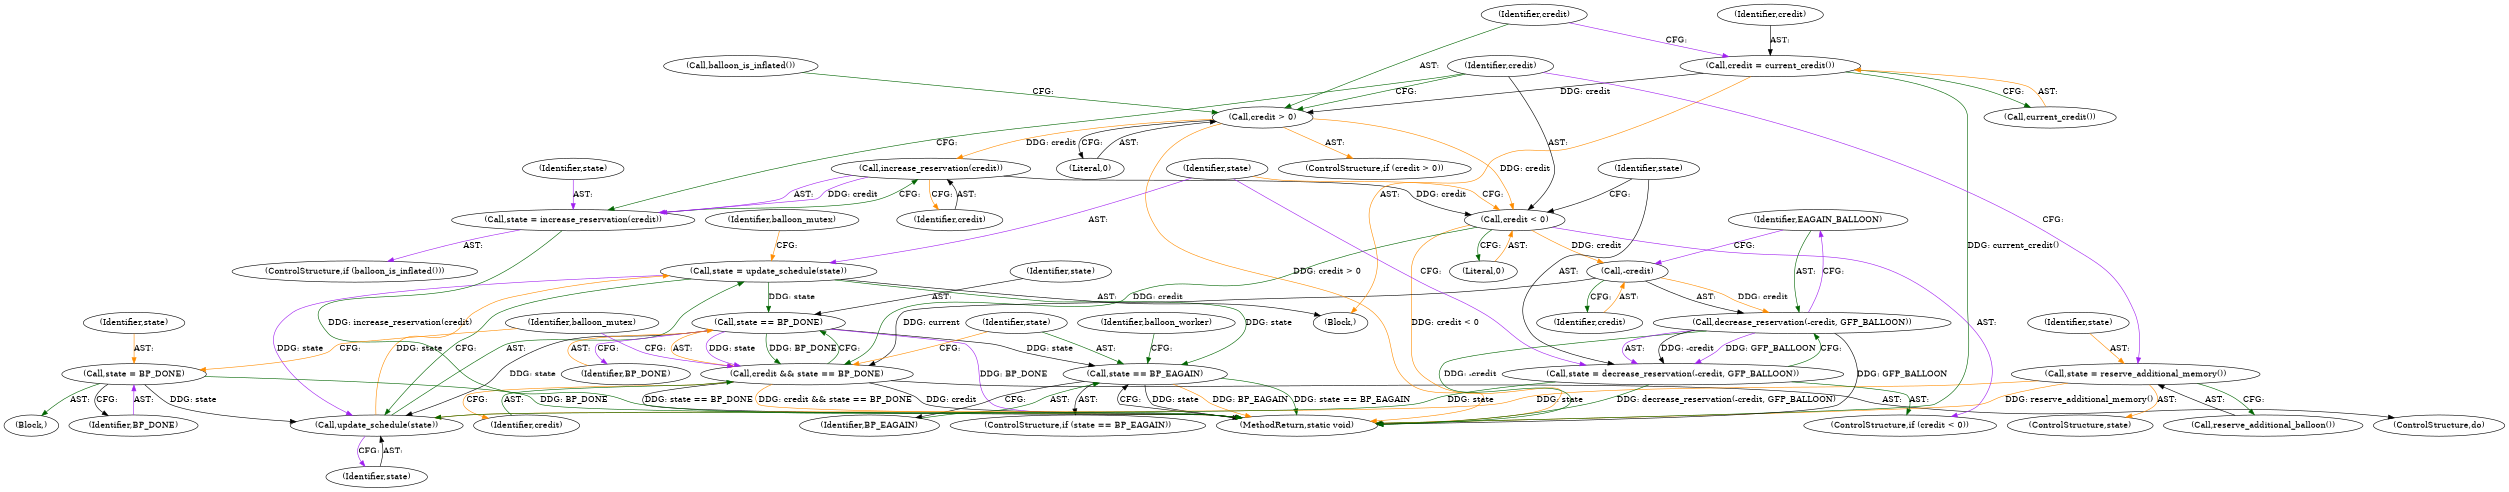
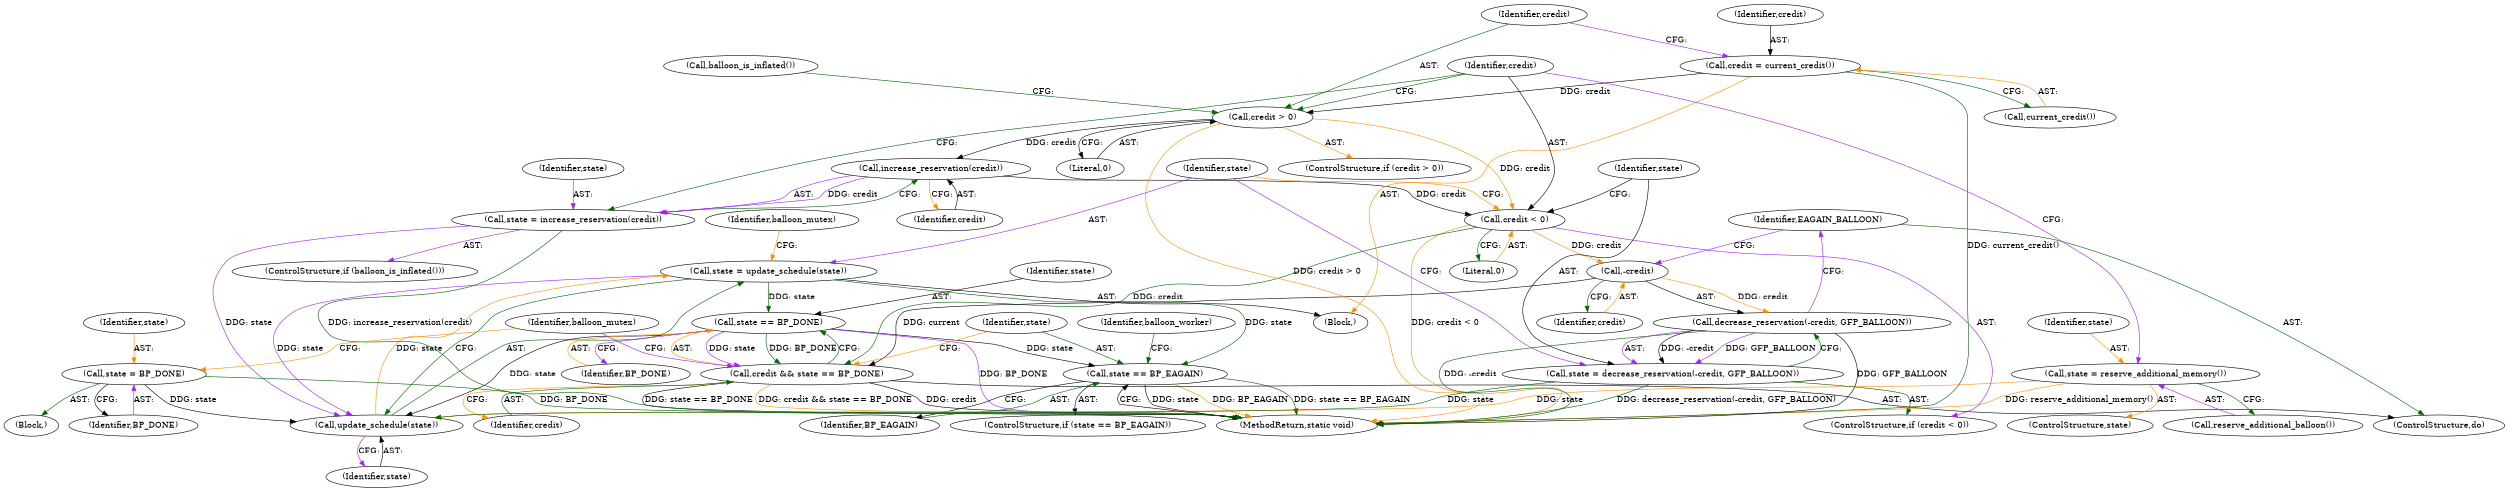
edge "(Call,credit > 0)" -> "(Call,increase_reservation(credit))": color darkorange -> black
edge "(Call,state = increase_reservation(credit))" -> "(Call,update_schedule(state))": added, label "DDG: state"
edge "(Identifier,EAGAIN_BALLOON)" -> "(Call,decrease_reservation(-credit, GFP_BALLOON))": now "(Identifier,EAGAIN_BALLOON)" -> "(ControlStructure,do)"
edge "(Call,reserve_additional_balloon())" -> "(Call,state = reserve_additional_memory())": color black -> purple
